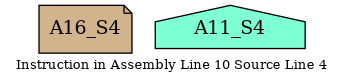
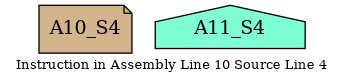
node "A16_S4": label "A16_S4" -> "A10_S4"
